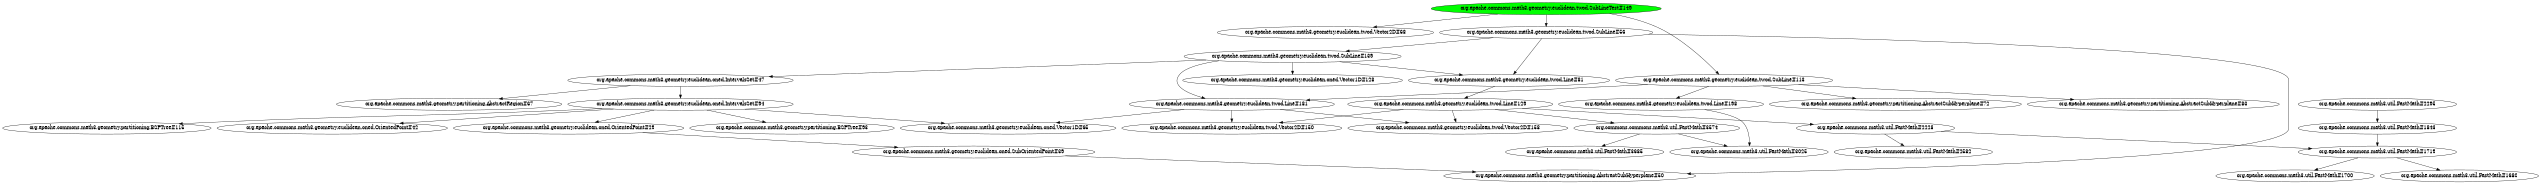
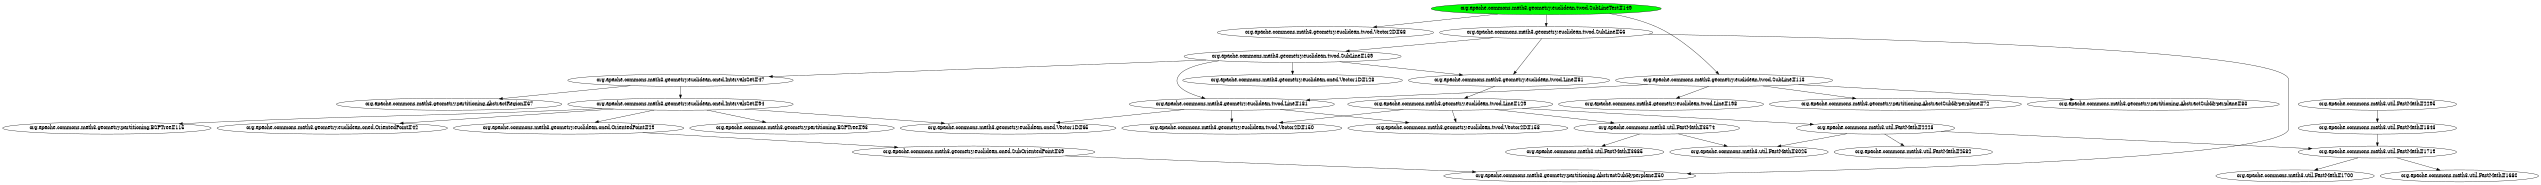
edge "org.apache.commons.math3.geometry.euclidean.twod.Line#198" -> "org.apache.commons.math3.util.FastMath#3025": now "org.apache.commons.math3.util.FastMath#2228" -> "org.apache.commons.math3.util.FastMath#3025"
node "org.commons.commons.math3.util.FastMath#3574": label "org.commons.commons.math3.util.FastMath#3574" -> "org.apache.commons.math3.util.FastMath#3574"
